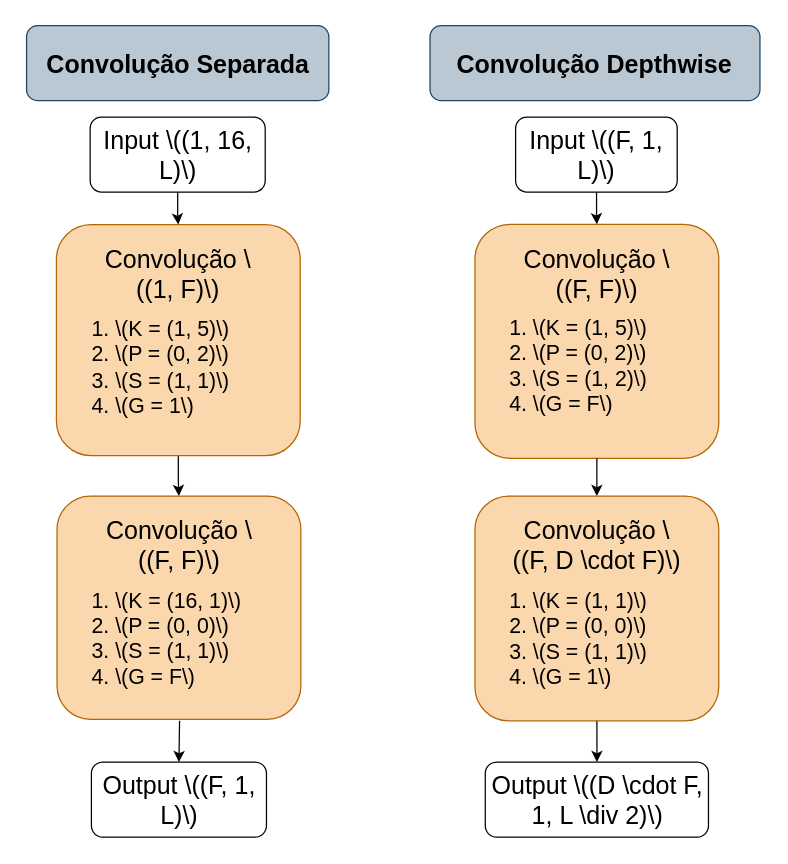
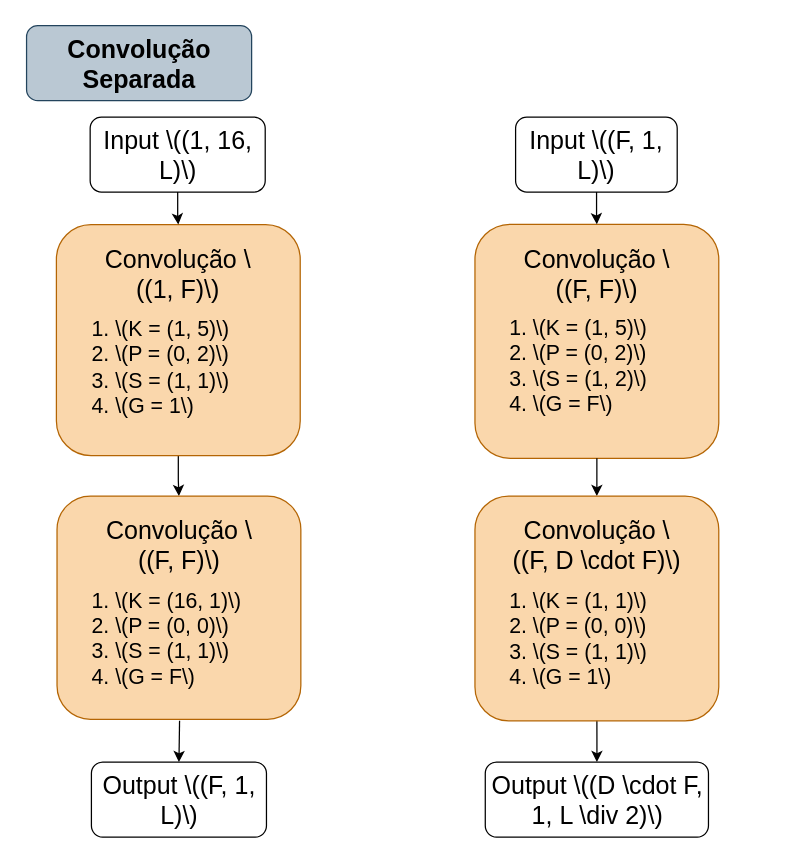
node "Convolução Separada": size 302x75 -> 225x75
node "Convolução Depthwise": removed
